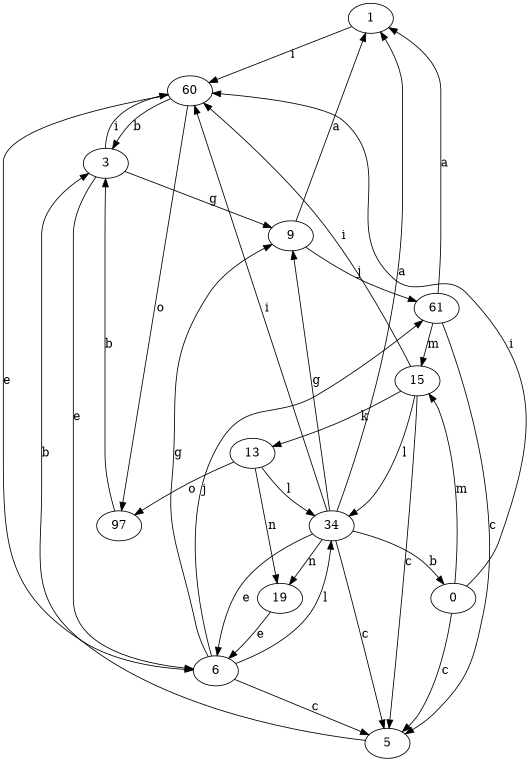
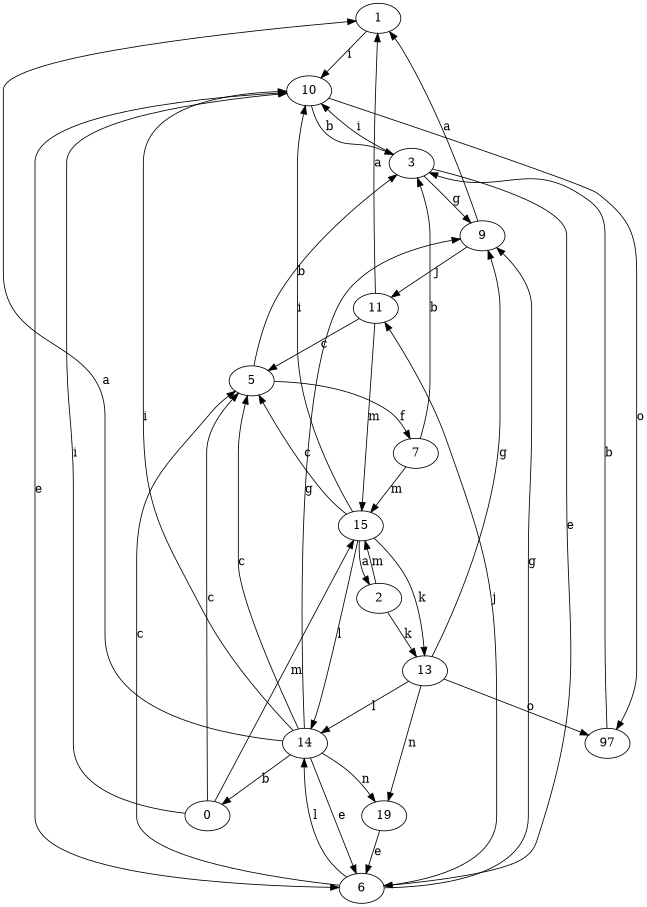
node "60": label "60" -> "10"
node "61": label "61" -> "11"
node "7": added
edge "13" -> "9": added, label "g"
node "34": label "34" -> "14"
node "2": added
